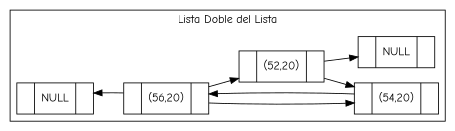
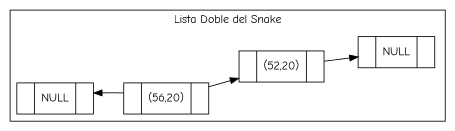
cluster "Lista Doble del Lista": label "Lista Doble del Lista" -> "Lista Doble del Snake"
node "(54,20)": removed
